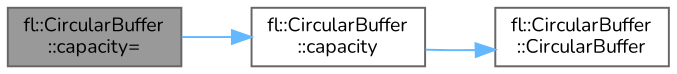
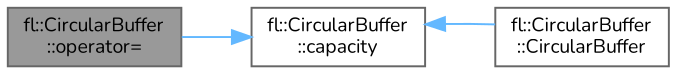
node "fl::CircularBuffer ::capacity=": label "fl::CircularBuffer ::capacity=" -> "fl::CircularBuffer ::operator="
edge "fl::CircularBuffer ::capacity" -> "fl::CircularBuffer ::CircularBuffer": reversed
